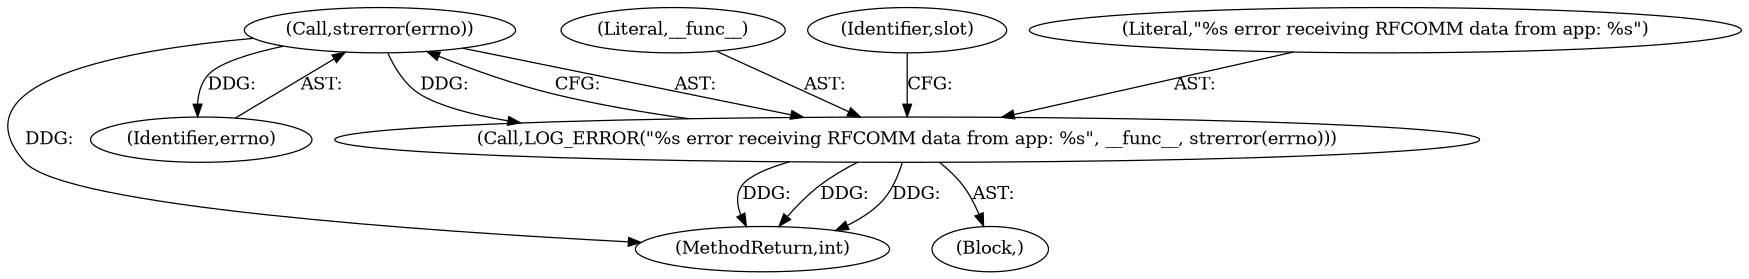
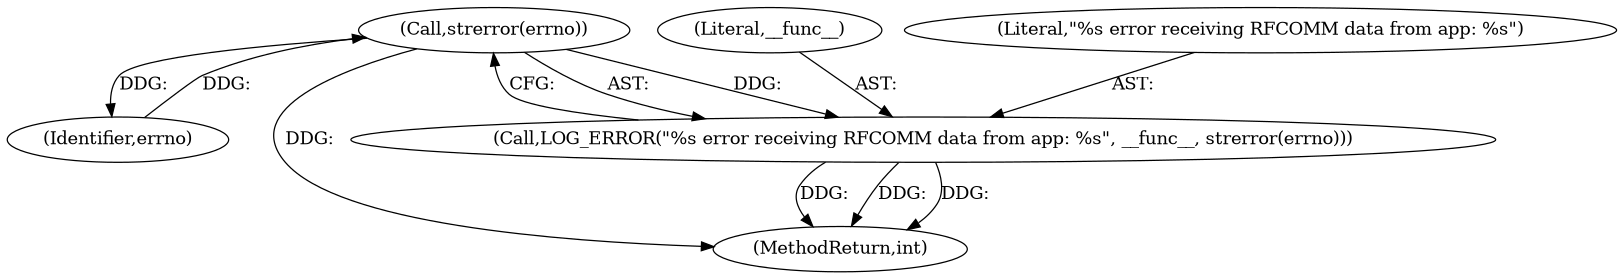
node "(Identifier,slot)": removed
edge "(Identifier,errno)" -> "(Call,strerror(errno))": label "AST: " -> "DDG: "
node "(Block,)": removed
